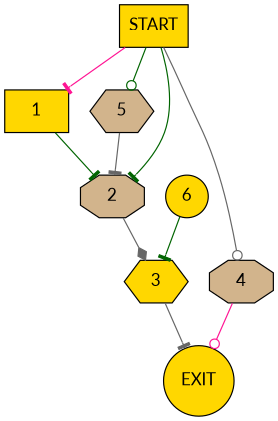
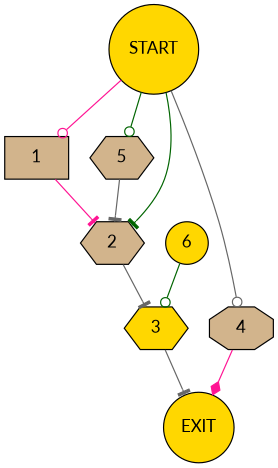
node "START": shape box -> circle
edge "START" -> "1": arrowhead tee -> odot
node "1": fillcolor gold -> tan
edge "1" -> "2": color darkgreen -> deeppink
node "2": shape octagon -> hexagon
edge "2" -> "3": arrowhead diamond -> tee
edge "6" -> "3": arrowhead tee -> odot
edge "4" -> "EXIT": arrowhead odot -> diamond
